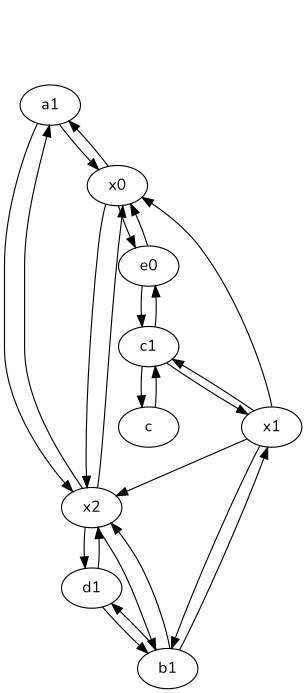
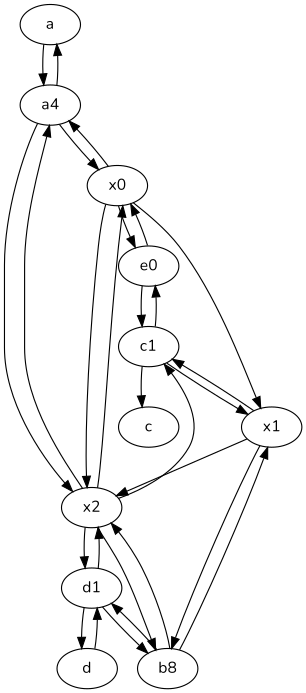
node "a": added
node "a1": label "a1" -> "a4"
edge "x1" -> "x0": reversed
edge "c" -> "c1": now "x2" -> "c1"
node "d": added
node "b1": label "b1" -> "b8"
